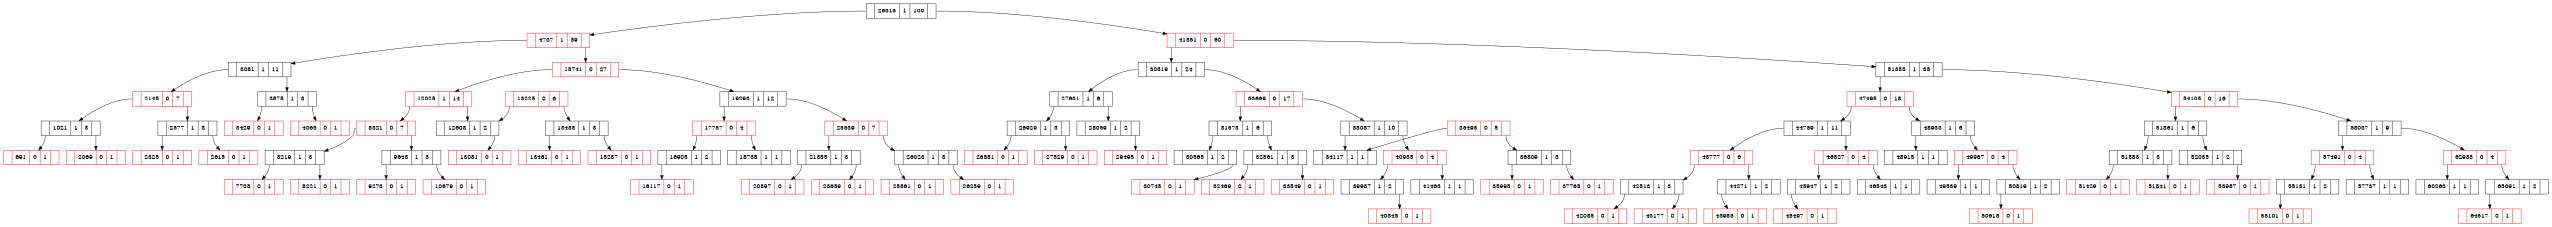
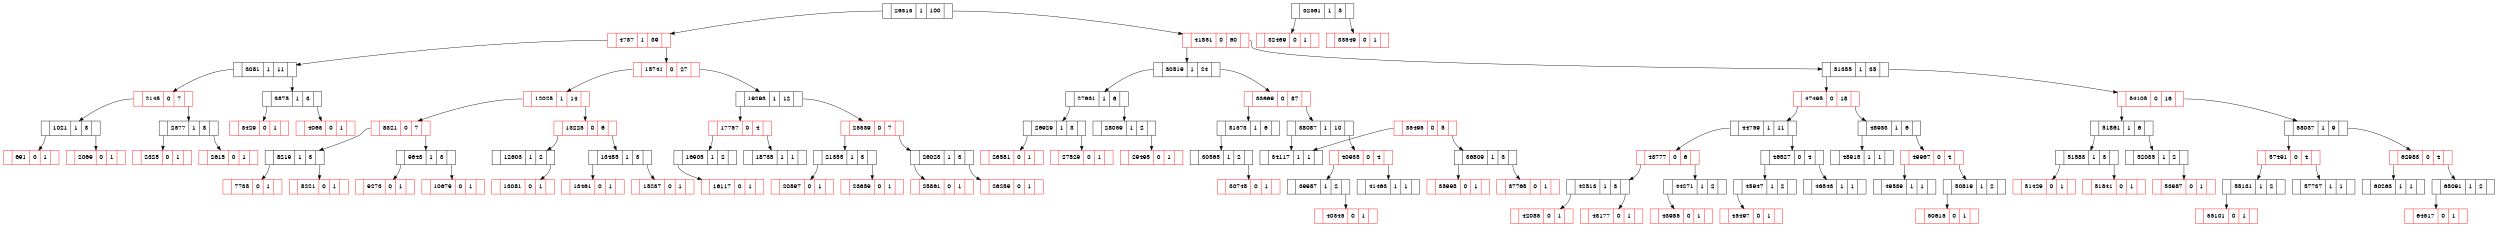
node "33669": text "17" -> "87"
edge "12025" -> "12603": now "12025" -> "13225"
edge "31573" -> "32561": removed
node "46527": color Red -> black
